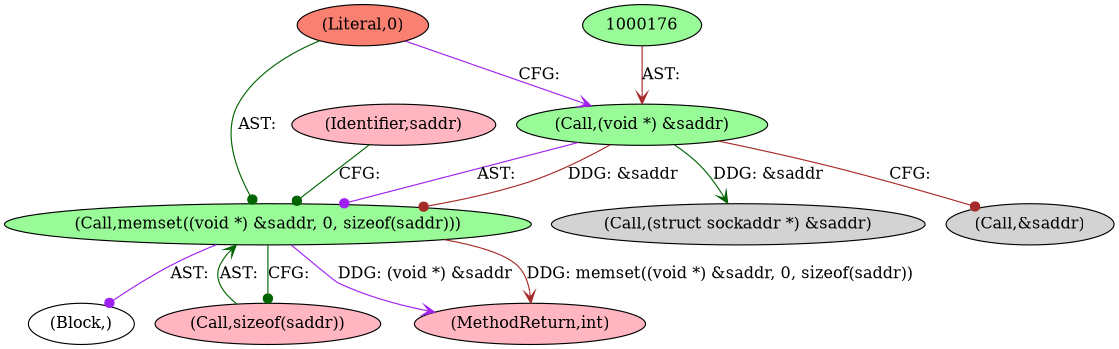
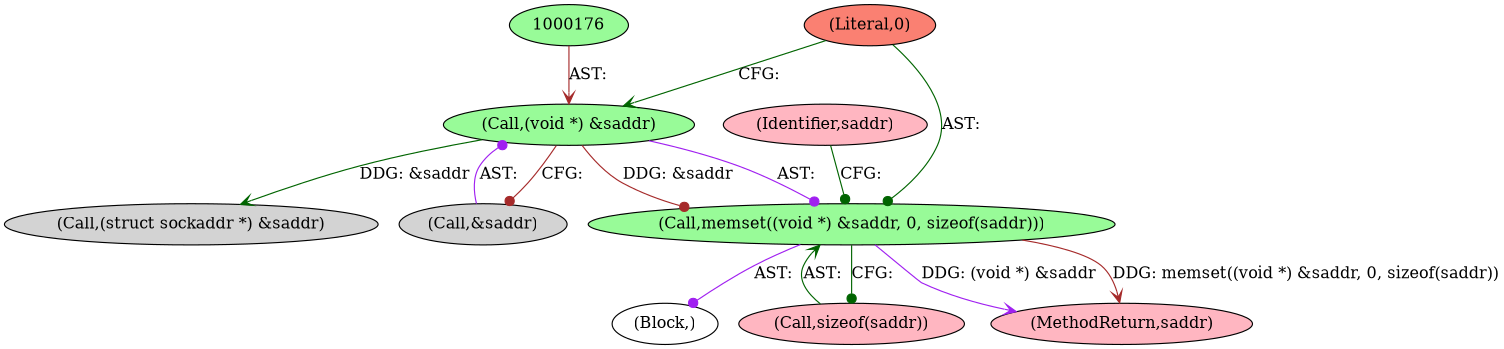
edge "(Literal,0)" -> "(Call,(void *) &saddr)": color purple -> darkgreen
edge "(Call,&saddr)" -> "(Call,(void *) &saddr)": added, label "AST:"
node "(MethodReturn,int)": label "(MethodReturn,int)" -> "(MethodReturn,saddr)"
